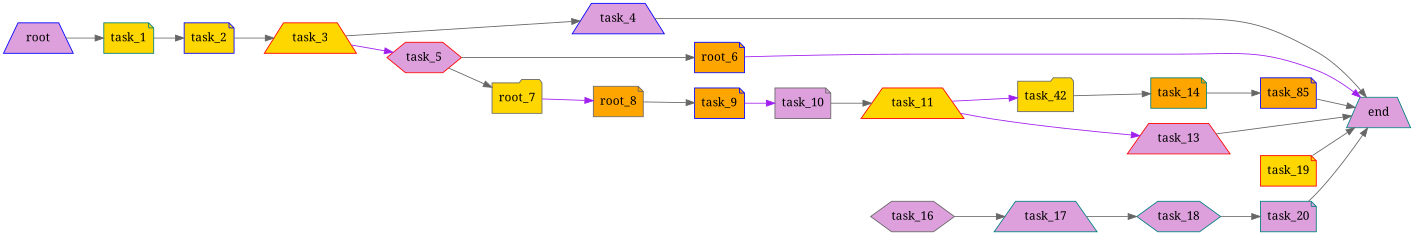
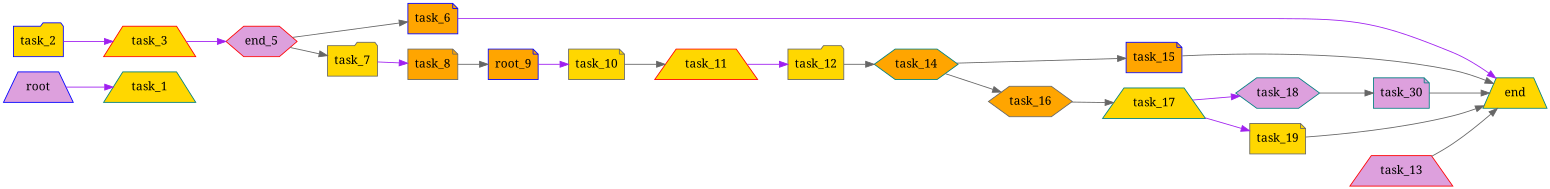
node "task_4": removed
edge "root" -> "task_1": color gray40 -> purple
node "task_1": shape note -> trapezium
edge "task_1" -> "task_2": removed
node "task_2": shape note -> folder
edge "task_2" -> "task_3": color gray40 -> purple
node "task_5": label "task_5" -> "end_5"
node "root_6": label "root_6" -> "task_6"
edge "task_14" -> "task_16": added
node "task_14": shape note -> hexagon
node "task_85": label "task_85" -> "task_15"
node "task_42": label "task_42" -> "task_12"
node "root_7": label "root_7" -> "task_7"
node "root_8": label "root_8" -> "task_8"
node "task_9": label "task_9" -> "root_9"
node "task_10": fillcolor plum -> gold
node "end": fillcolor plum -> gold
edge "task_17" -> "task_19": added
edge "task_11" -> "task_13": removed
node "task_19": color red -> gray40
node "task_16": fillcolor plum -> orange
node "task_17": fillcolor plum -> gold
edge "task_17" -> "task_18": color gray40 -> purple
node "task_20": label "task_20" -> "task_30"
